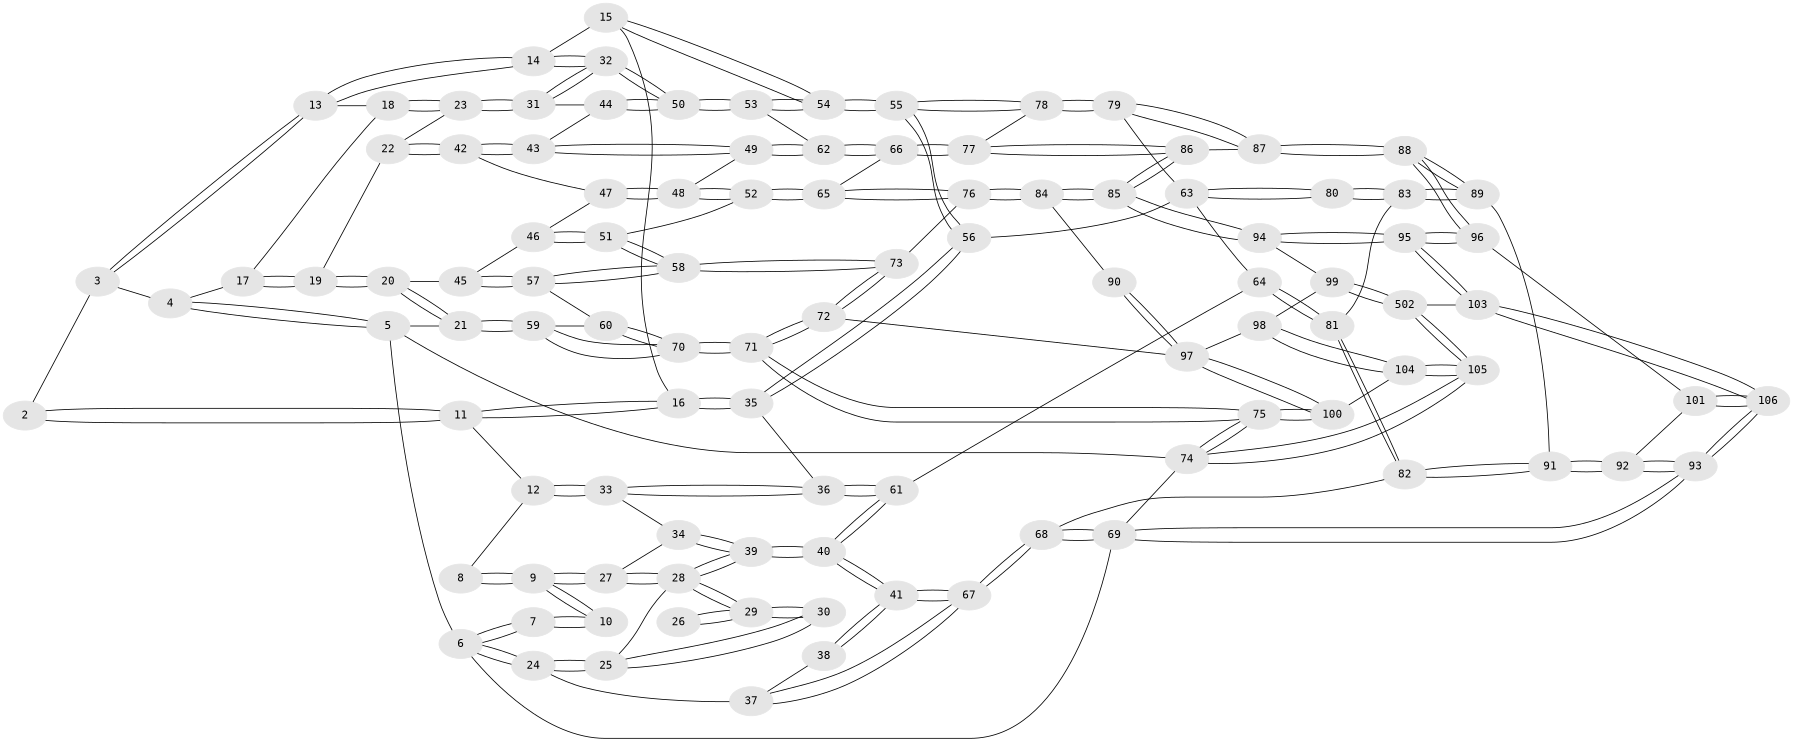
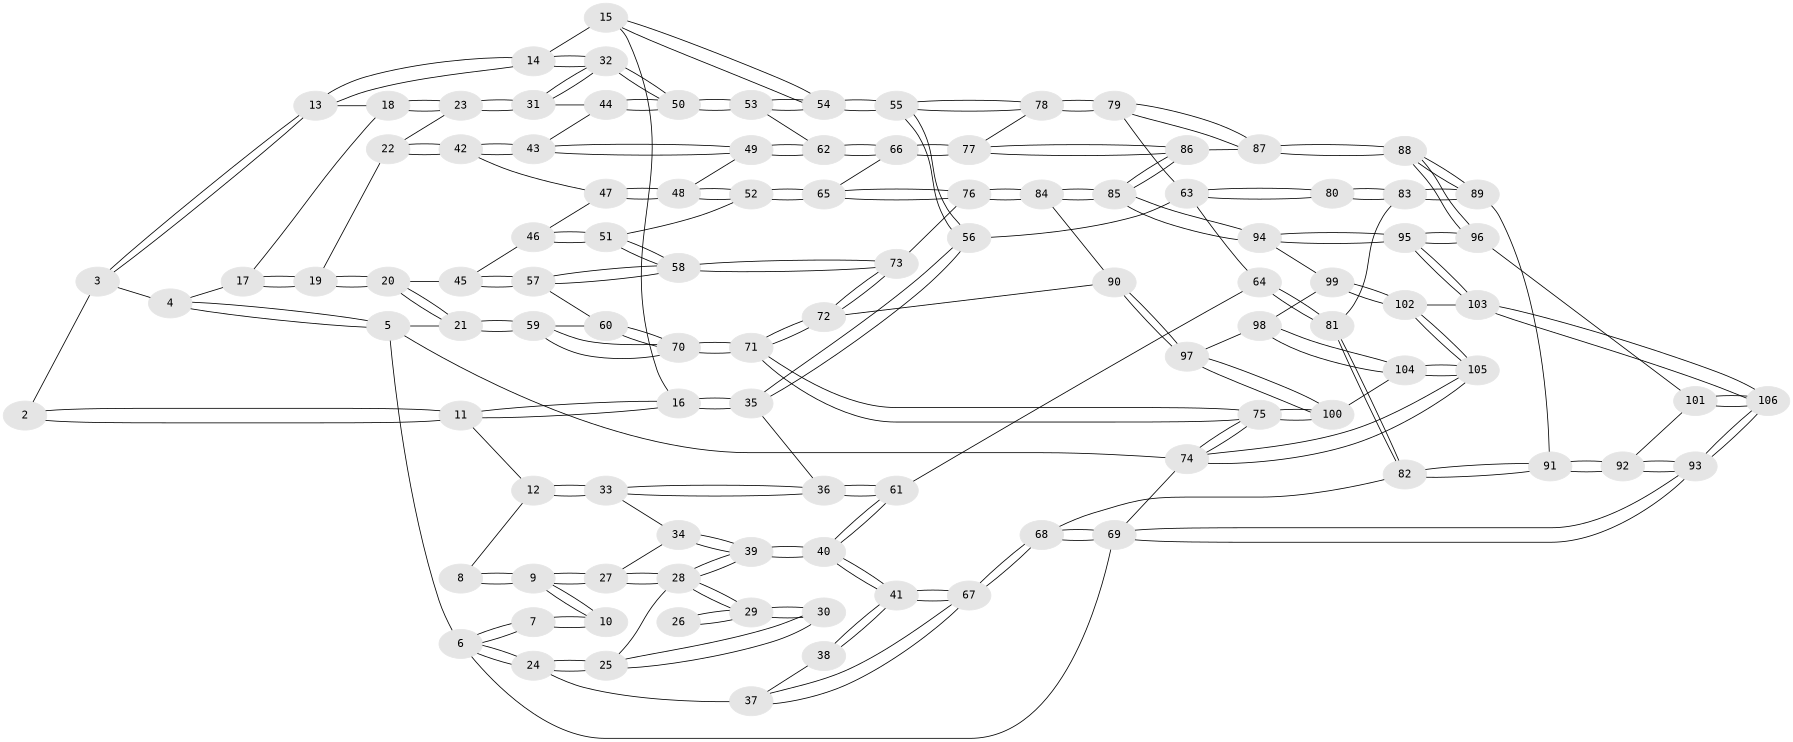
node "502": label "502" -> "102"
edge "72" -- "97": now "72" -- "90"
